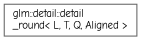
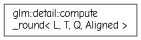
node "glm::detail::detail _round< L, T, Q, Aligned >": label "glm::detail::detail _round< L, T, Q, Aligned >" -> "glm::detail::compute _round< L, T, Q, Aligned >"
